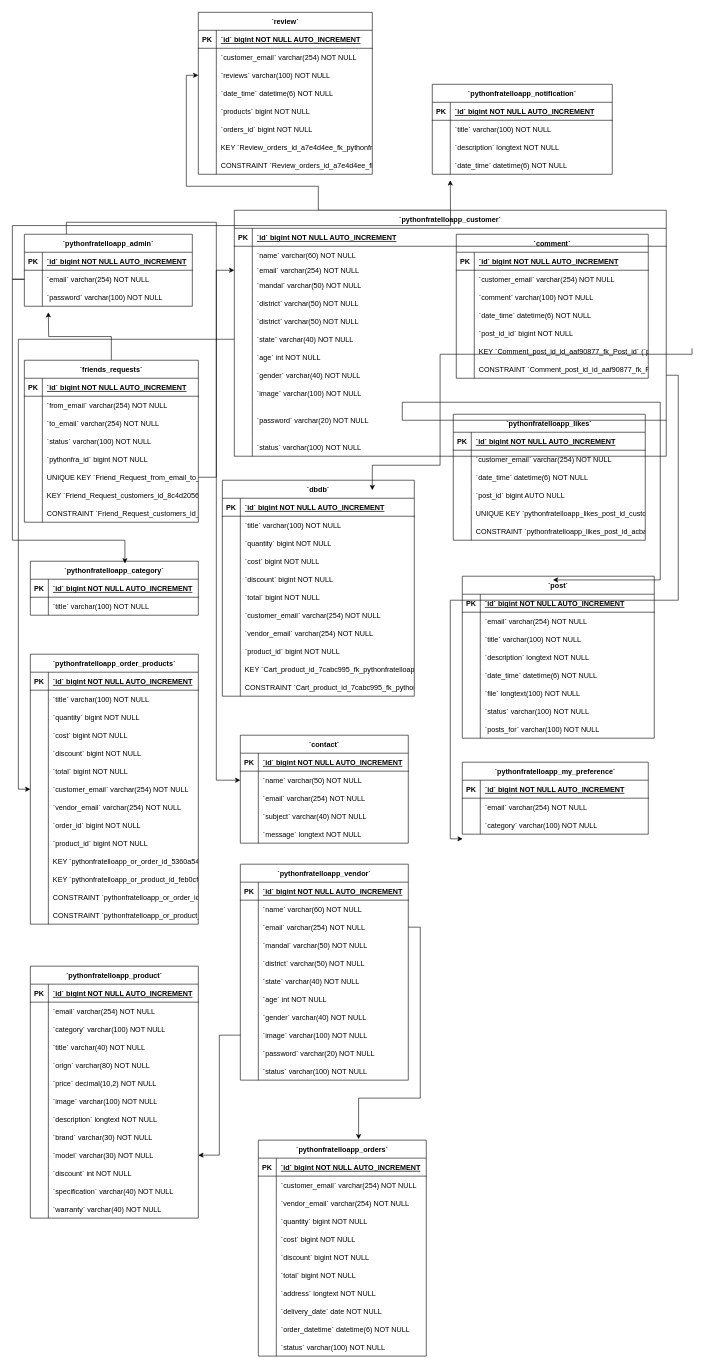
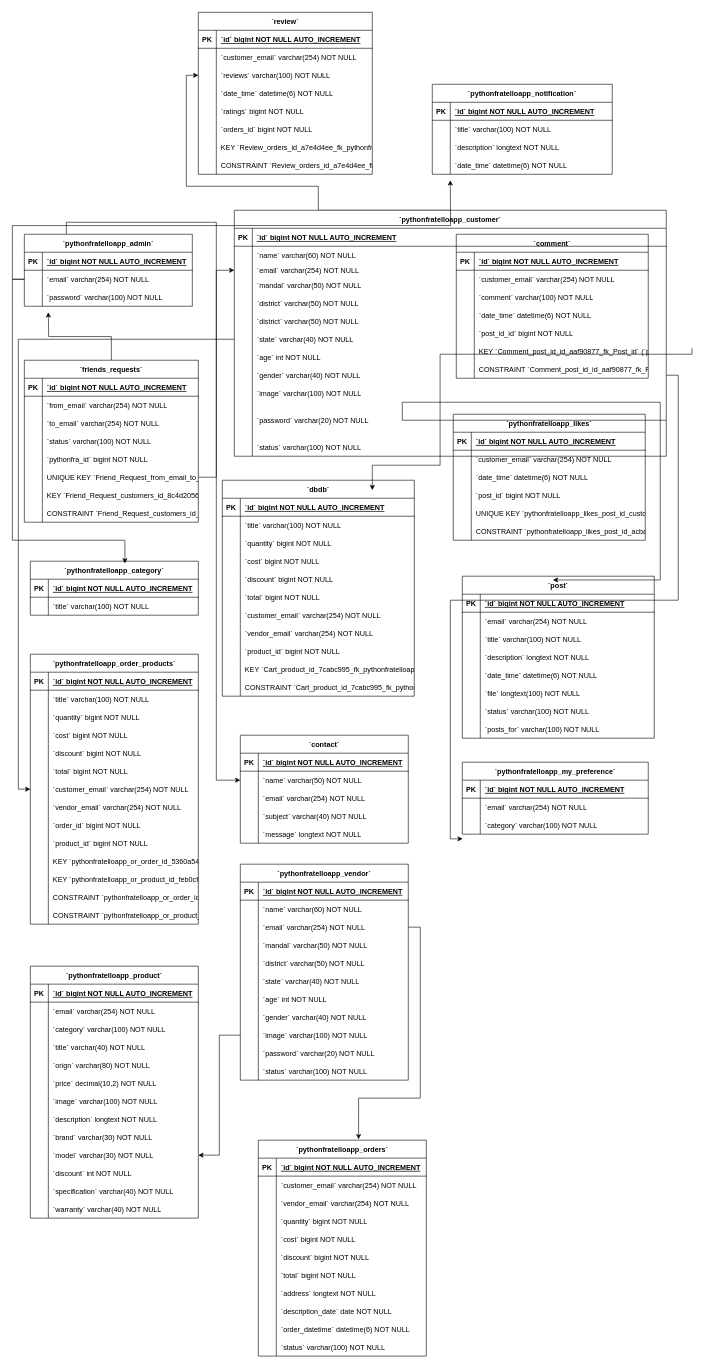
node "`products` bigint NOT NULL": label "`products` bigint NOT NULL" -> "`ratings` bigint NOT NULL"
node "`post_id` bigint AUTO NULL": label "`post_id` bigint AUTO NULL" -> "`post_id` bigint NOT NULL"
node "`delivery_date` date NOT NULL": label "`delivery_date` date NOT NULL" -> "`description_date` date NOT NULL"
